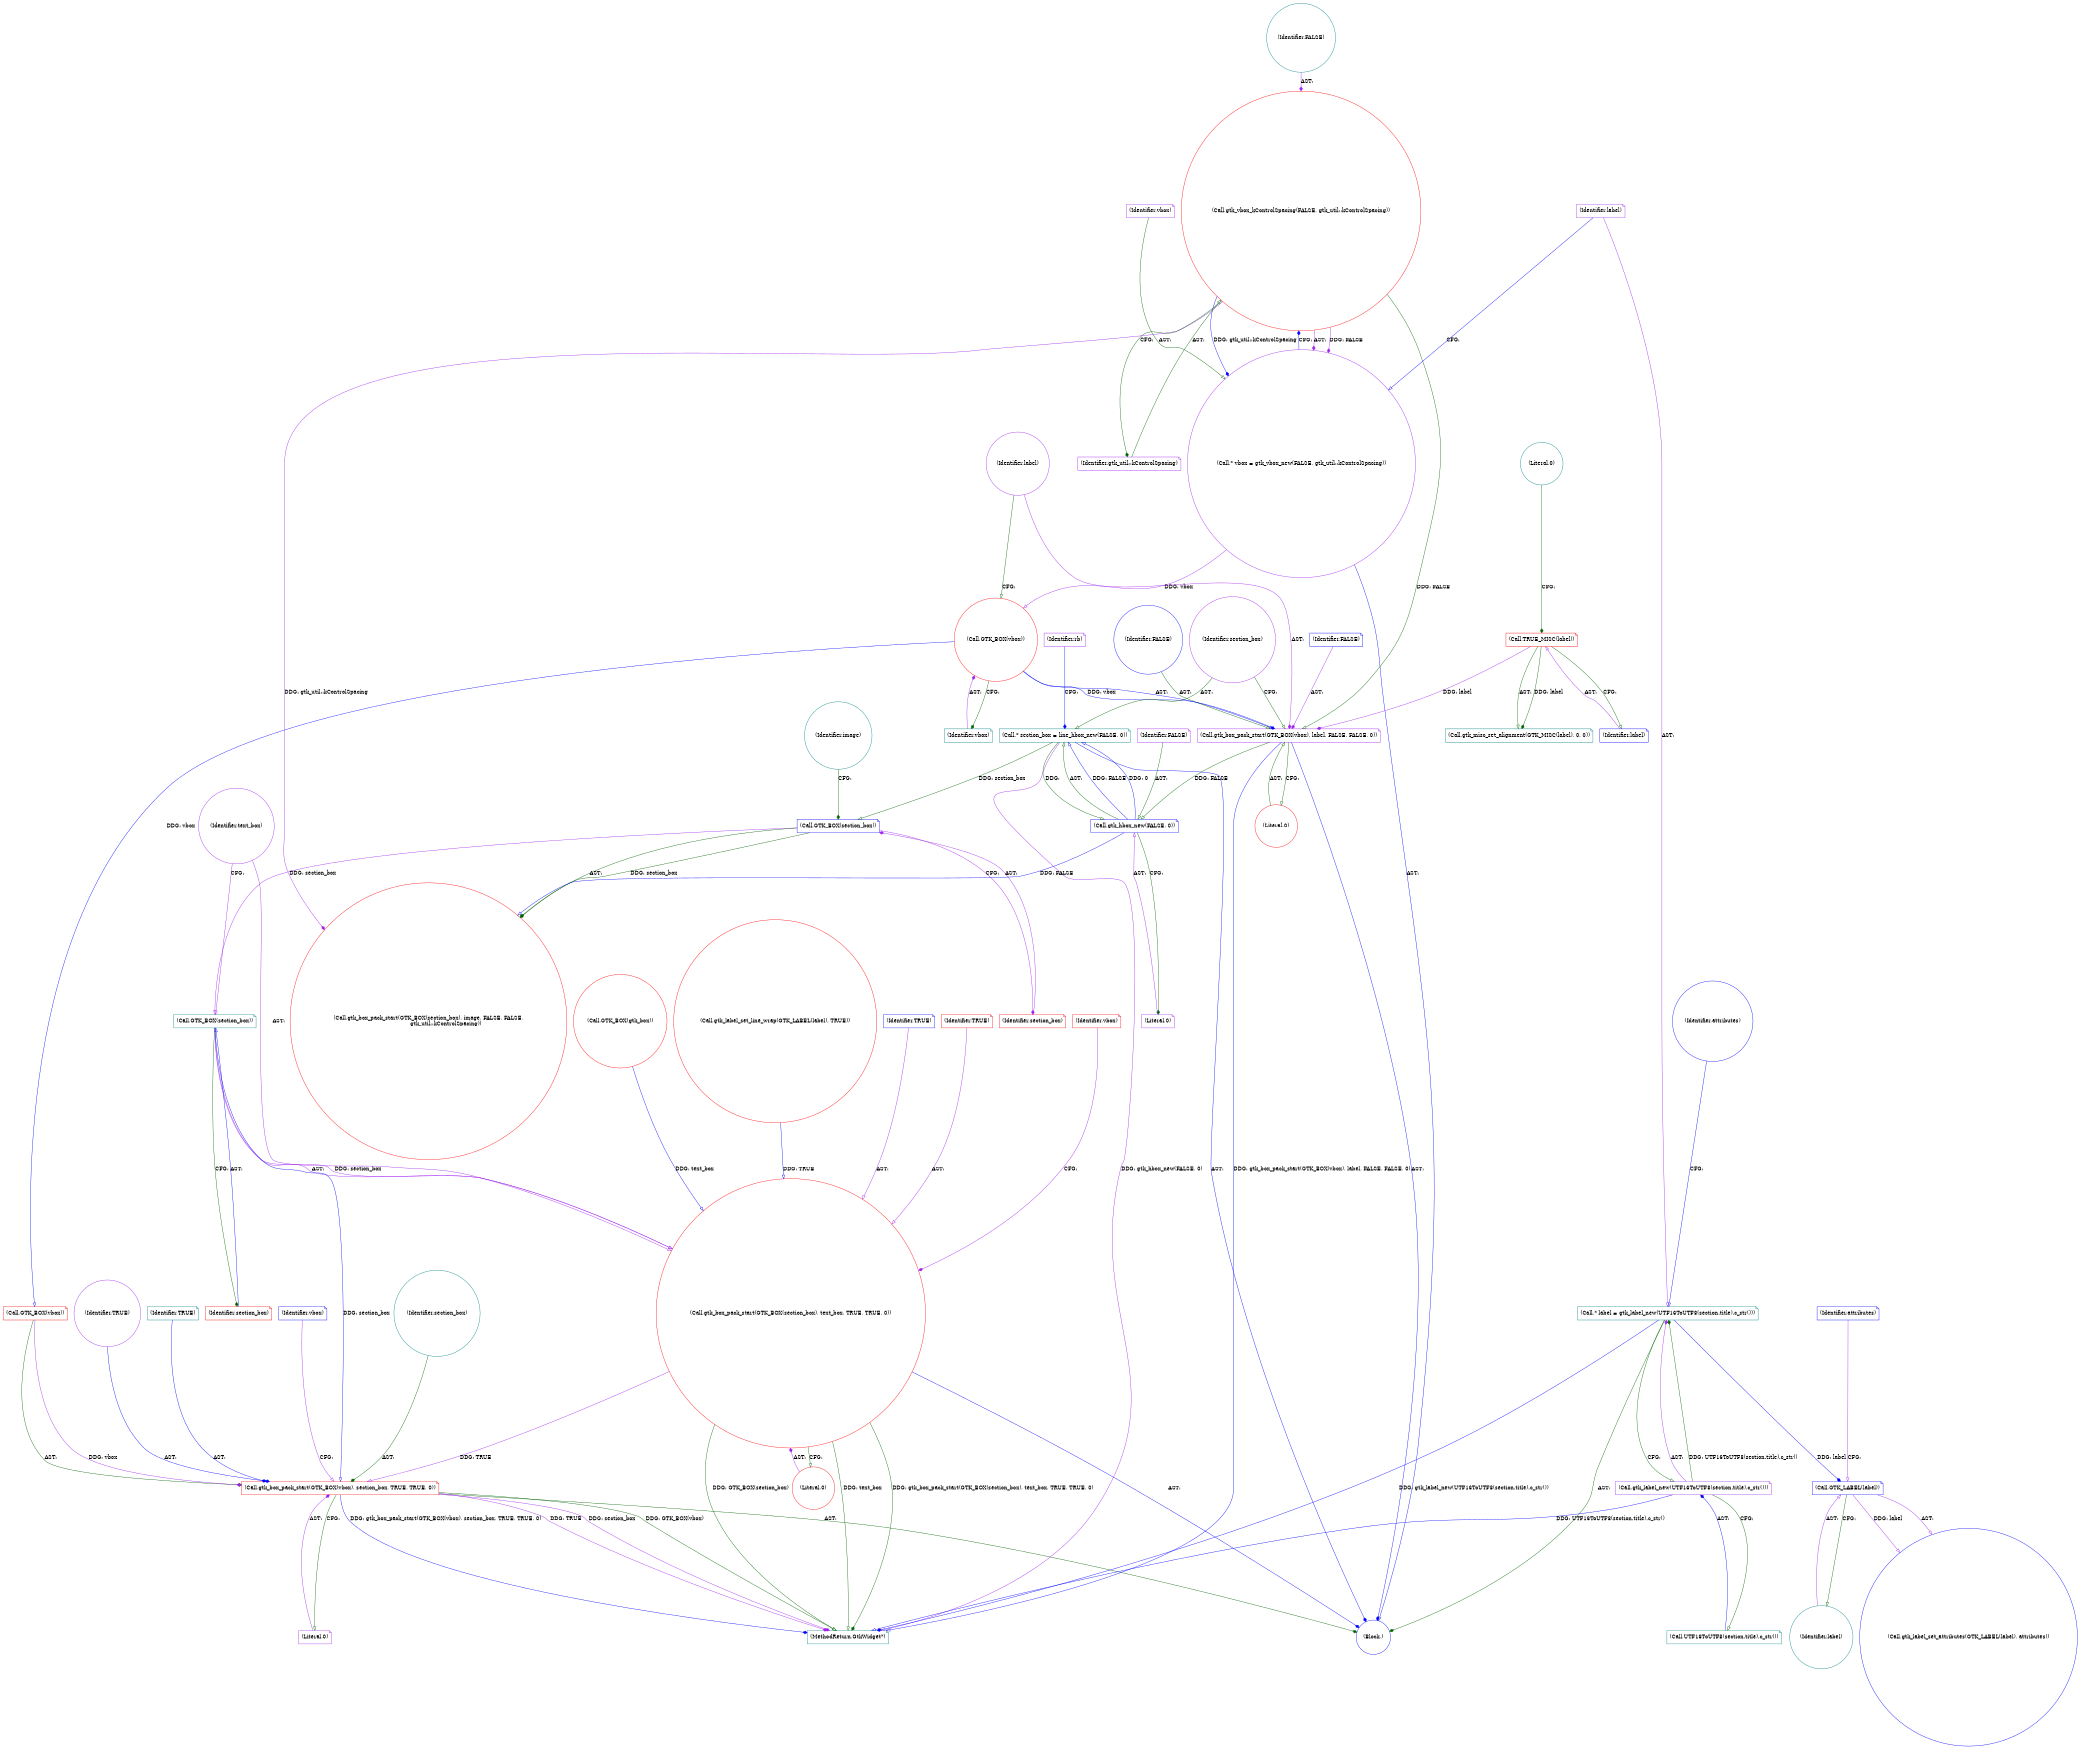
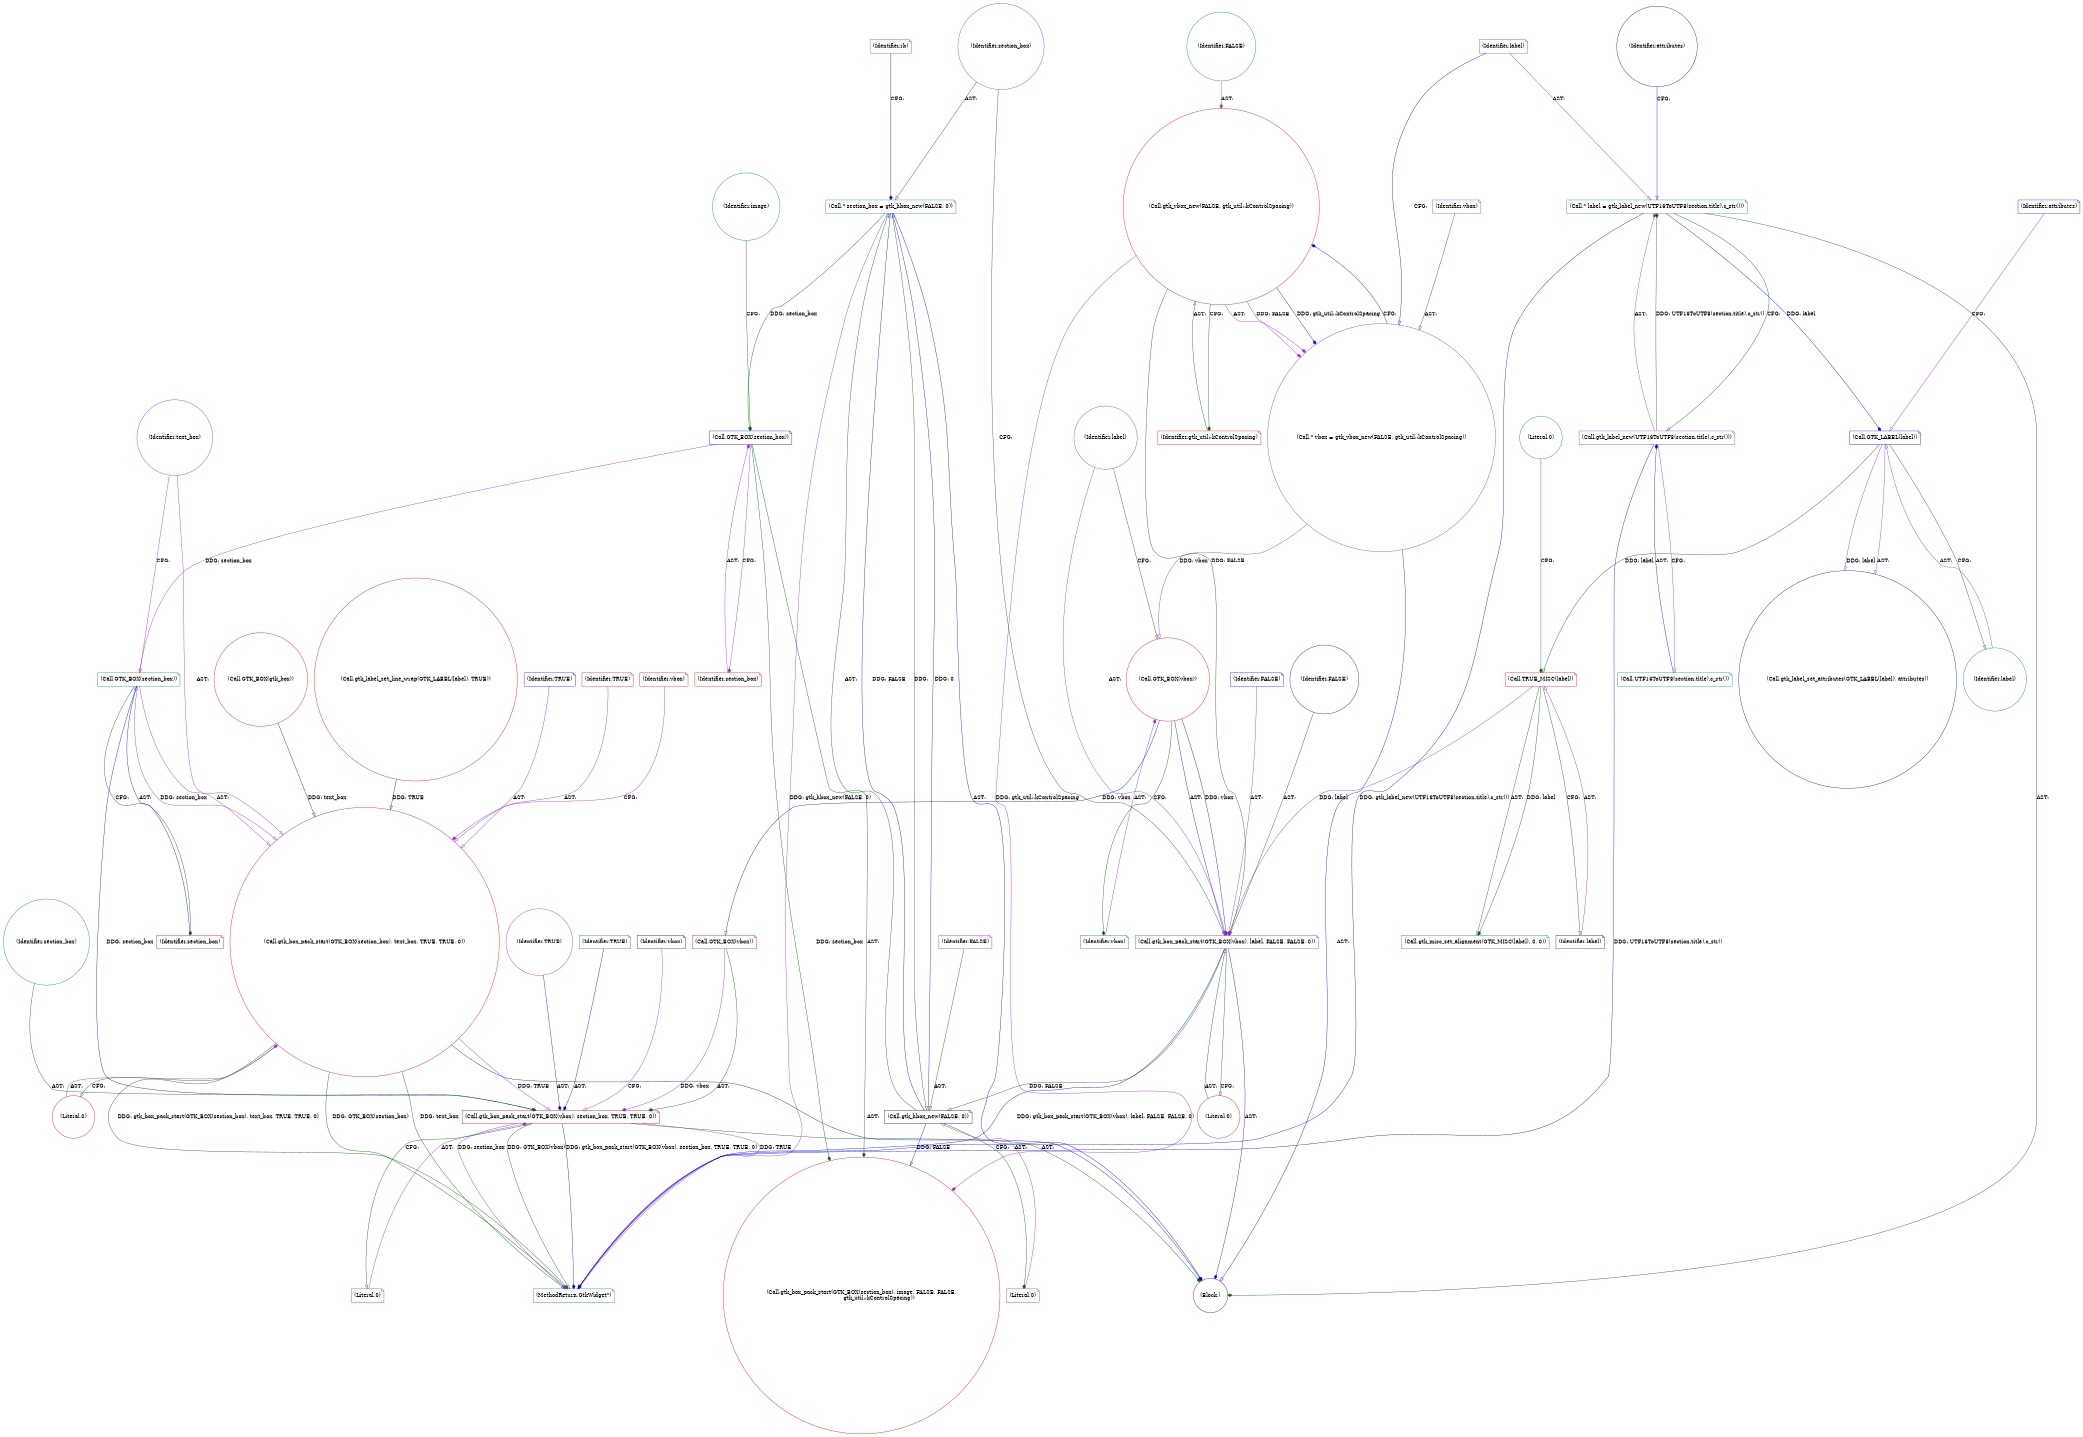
node "(Call,gtk_vbox_kControlSpacing(FALSE, gtk_util::kControlSpacing))": label "(Call,gtk_vbox_kControlSpacing(FALSE, gtk_util::kControlSpacing))" -> "(Call,gtk_vbox_new(FALSE, gtk_util::kControlSpacing))"
node "(Identifier,gtk_util::kControlSpacing)": color purple -> red
edge "(Call,GTK_LABEL(label))" -> "(Call,TRUE_MISC(label))": added, label "DDG: label"
node "(Call,* section_box = line_hbox_new(FALSE, 0))": label "(Call,* section_box = line_hbox_new(FALSE, 0))" -> "(Call,* section_box = gtk_hbox_new(FALSE, 0))"
edge "(Call,gtk_label_new(UTF16ToUTF8(section.title).c_str()))" -> "(Call,UTF16ToUTF8(section.title).c_str())": color darkgreen -> purple
